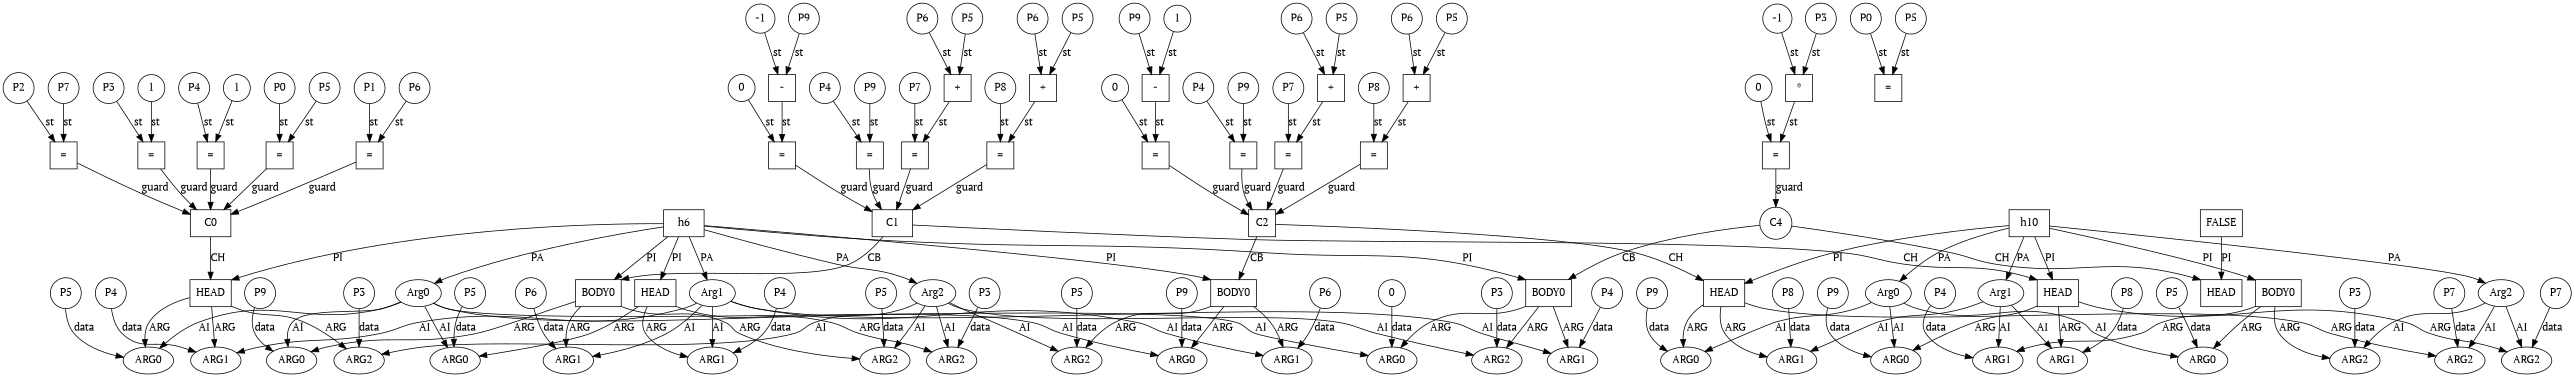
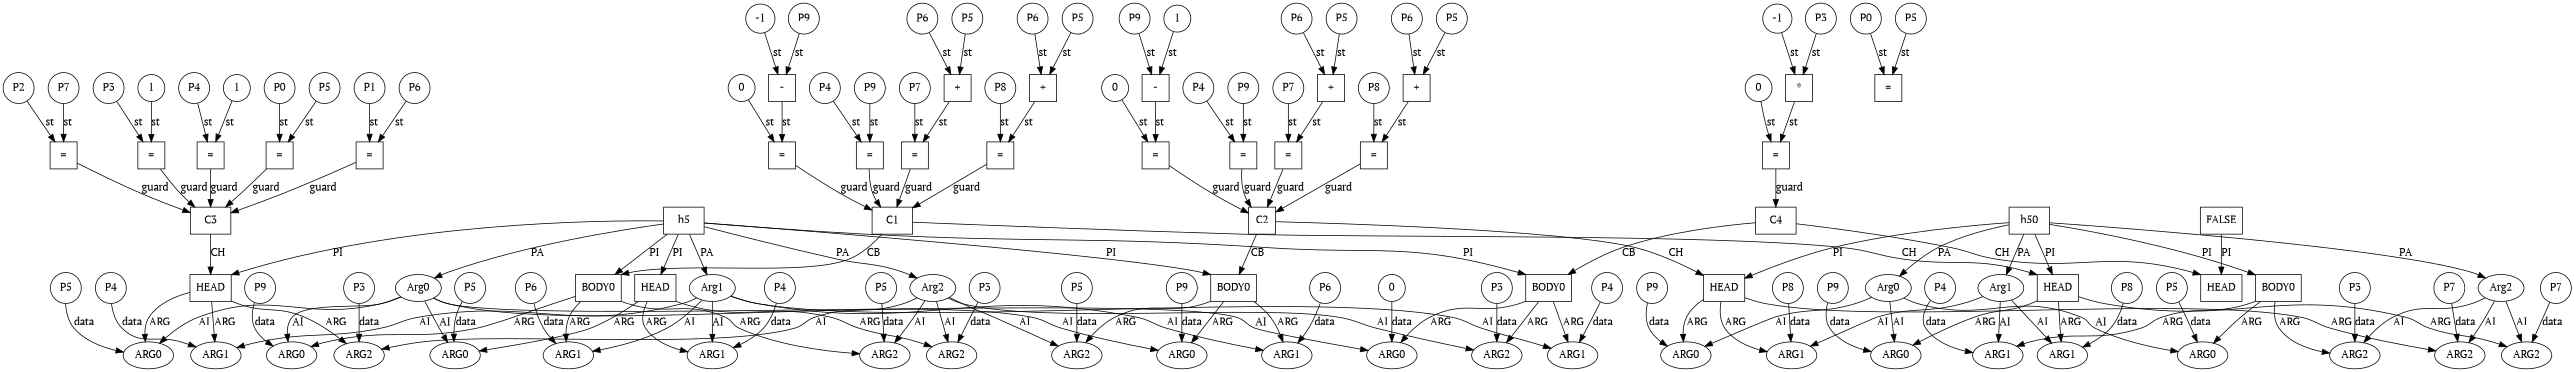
node "C0": label "C0" -> "C3"
node "h6": label "h6" -> "h5"
node "C4": shape circle -> box
node "h10": label "h10" -> "h50"
